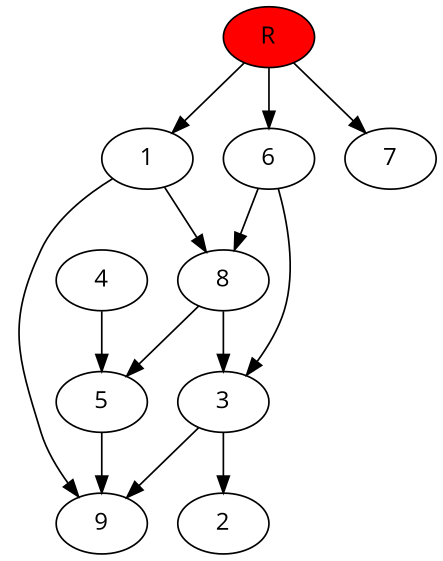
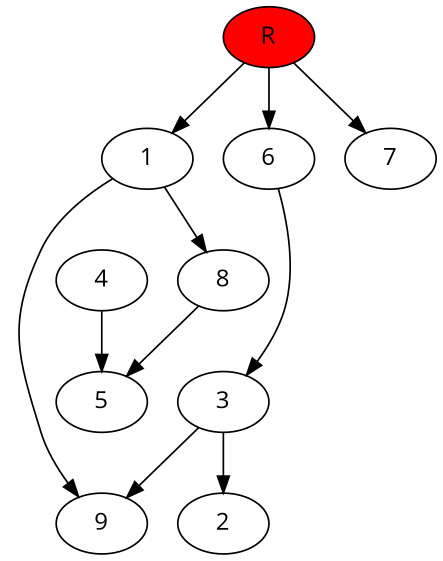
edge "6" -> "8": removed
edge "8" -> "3": removed
edge "5" -> "9": removed
